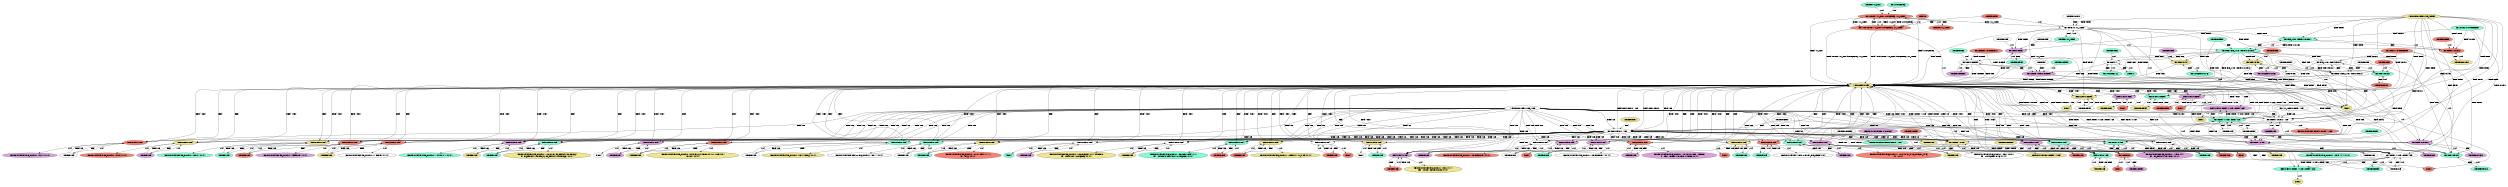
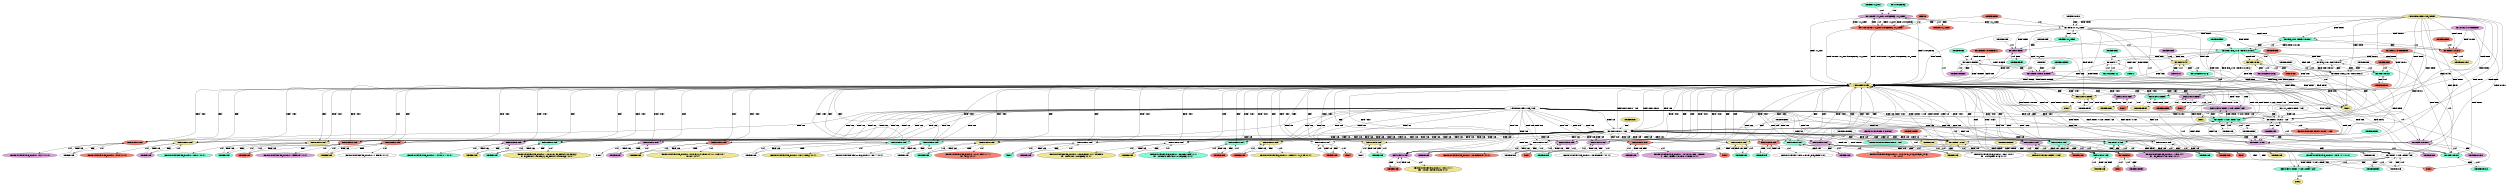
node "(Call,memcpy(xnh_addr, &nbuf[offset], xnh_sizeof))": fillcolor salmon -> plum
node "(Call,namesz & 0x80000000)": fillcolor aquamarine -> plum
edge "(Call,nbuf[doff + 1])" -> "(Call,doff + 1)": label "CFG: " -> "AST: "
edge "(Call,doff + 1)" -> "(Literal,1)": removed, label "CFG:"
node "(Literal,0x7c)": added
node "(Literal,0x08)": fillcolor white -> salmon
